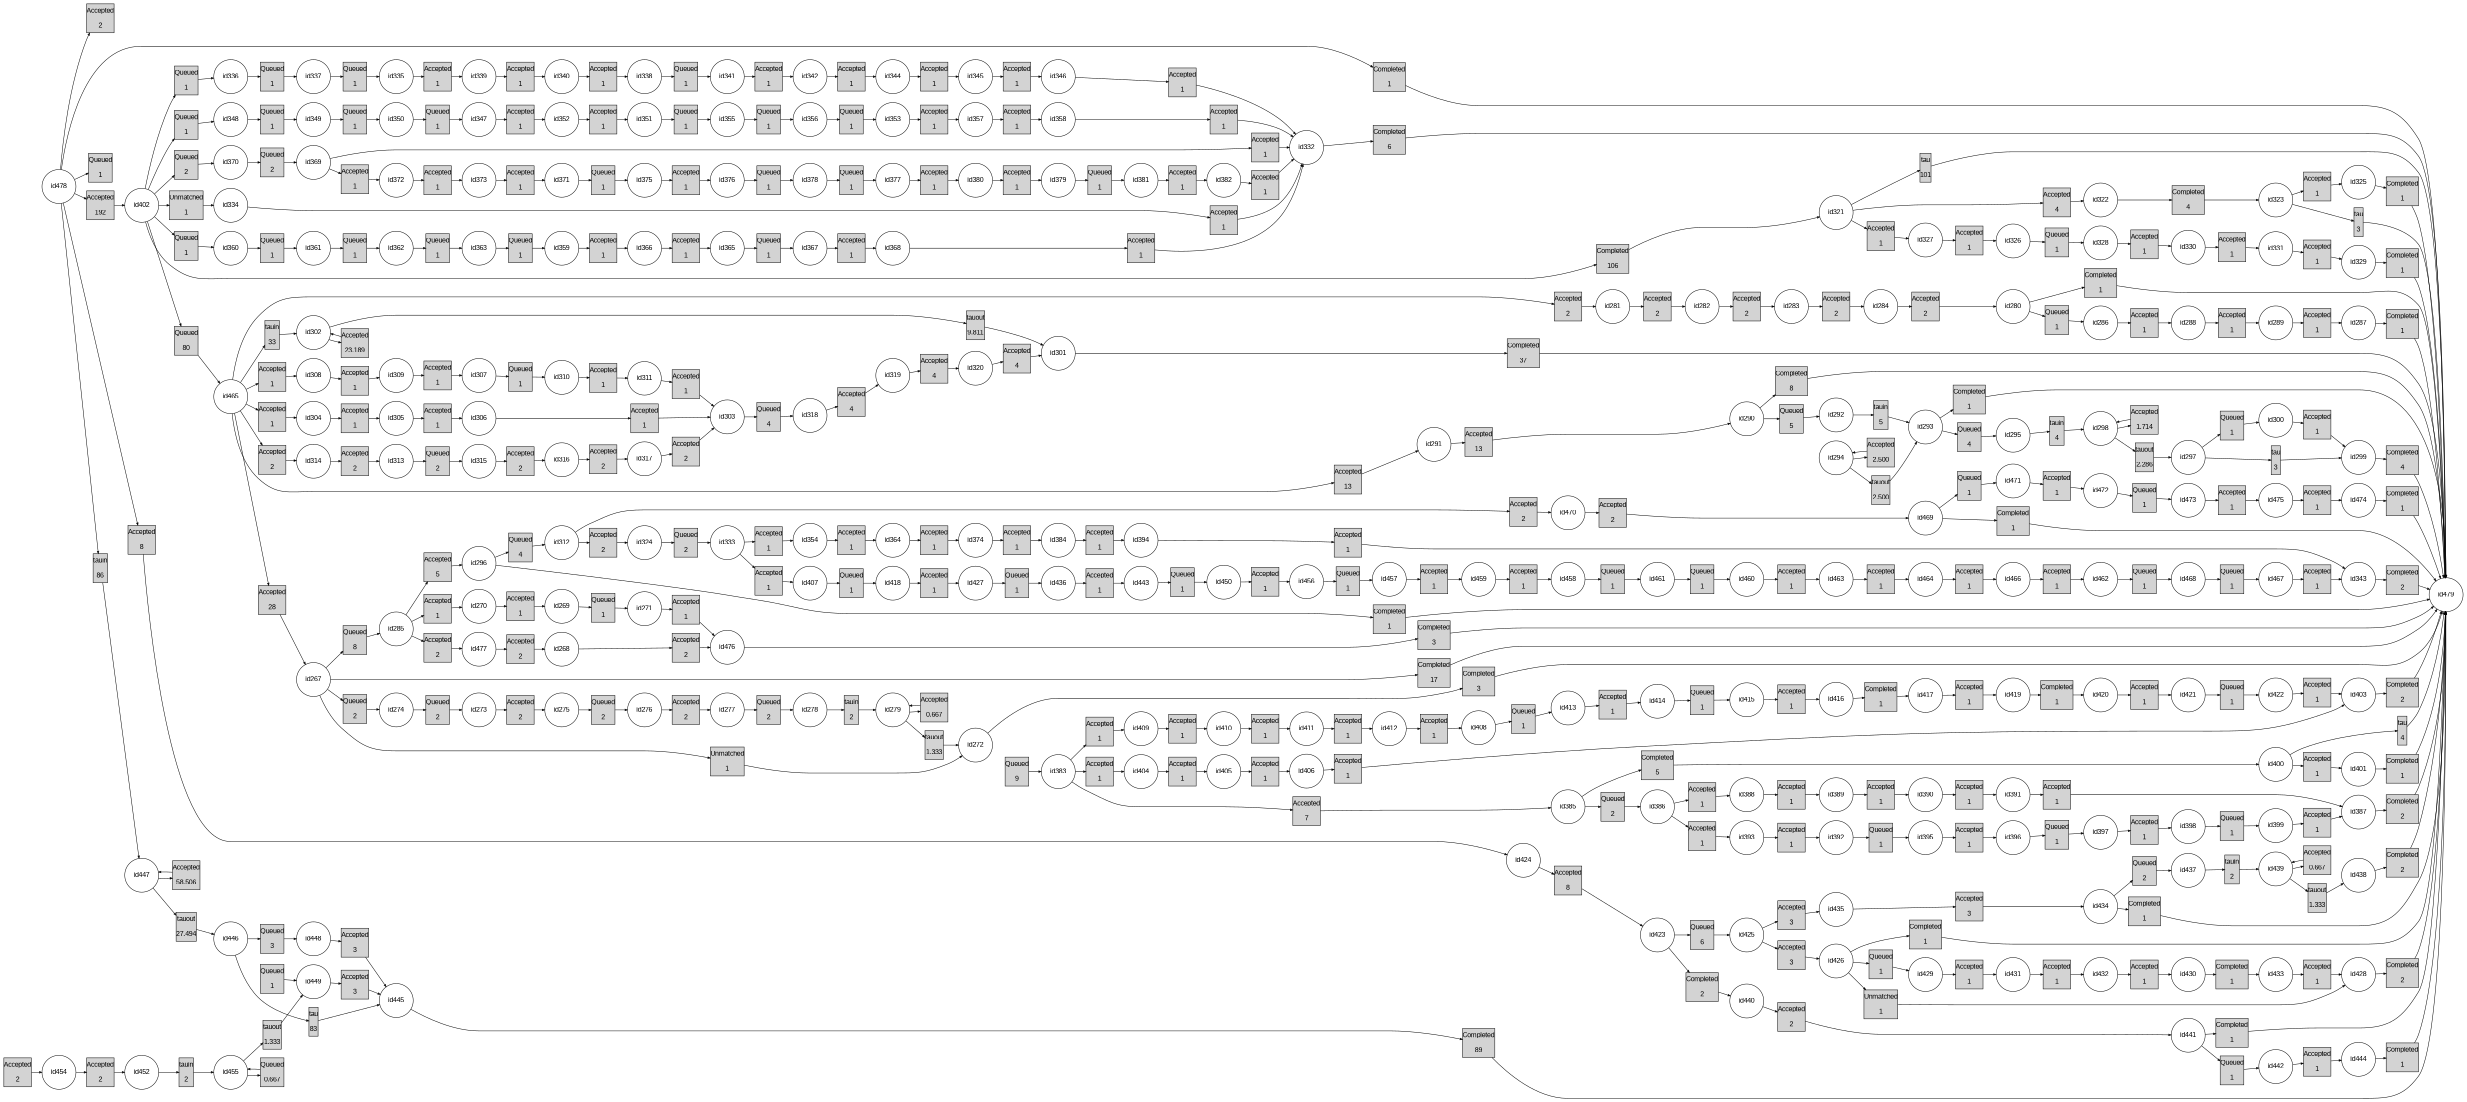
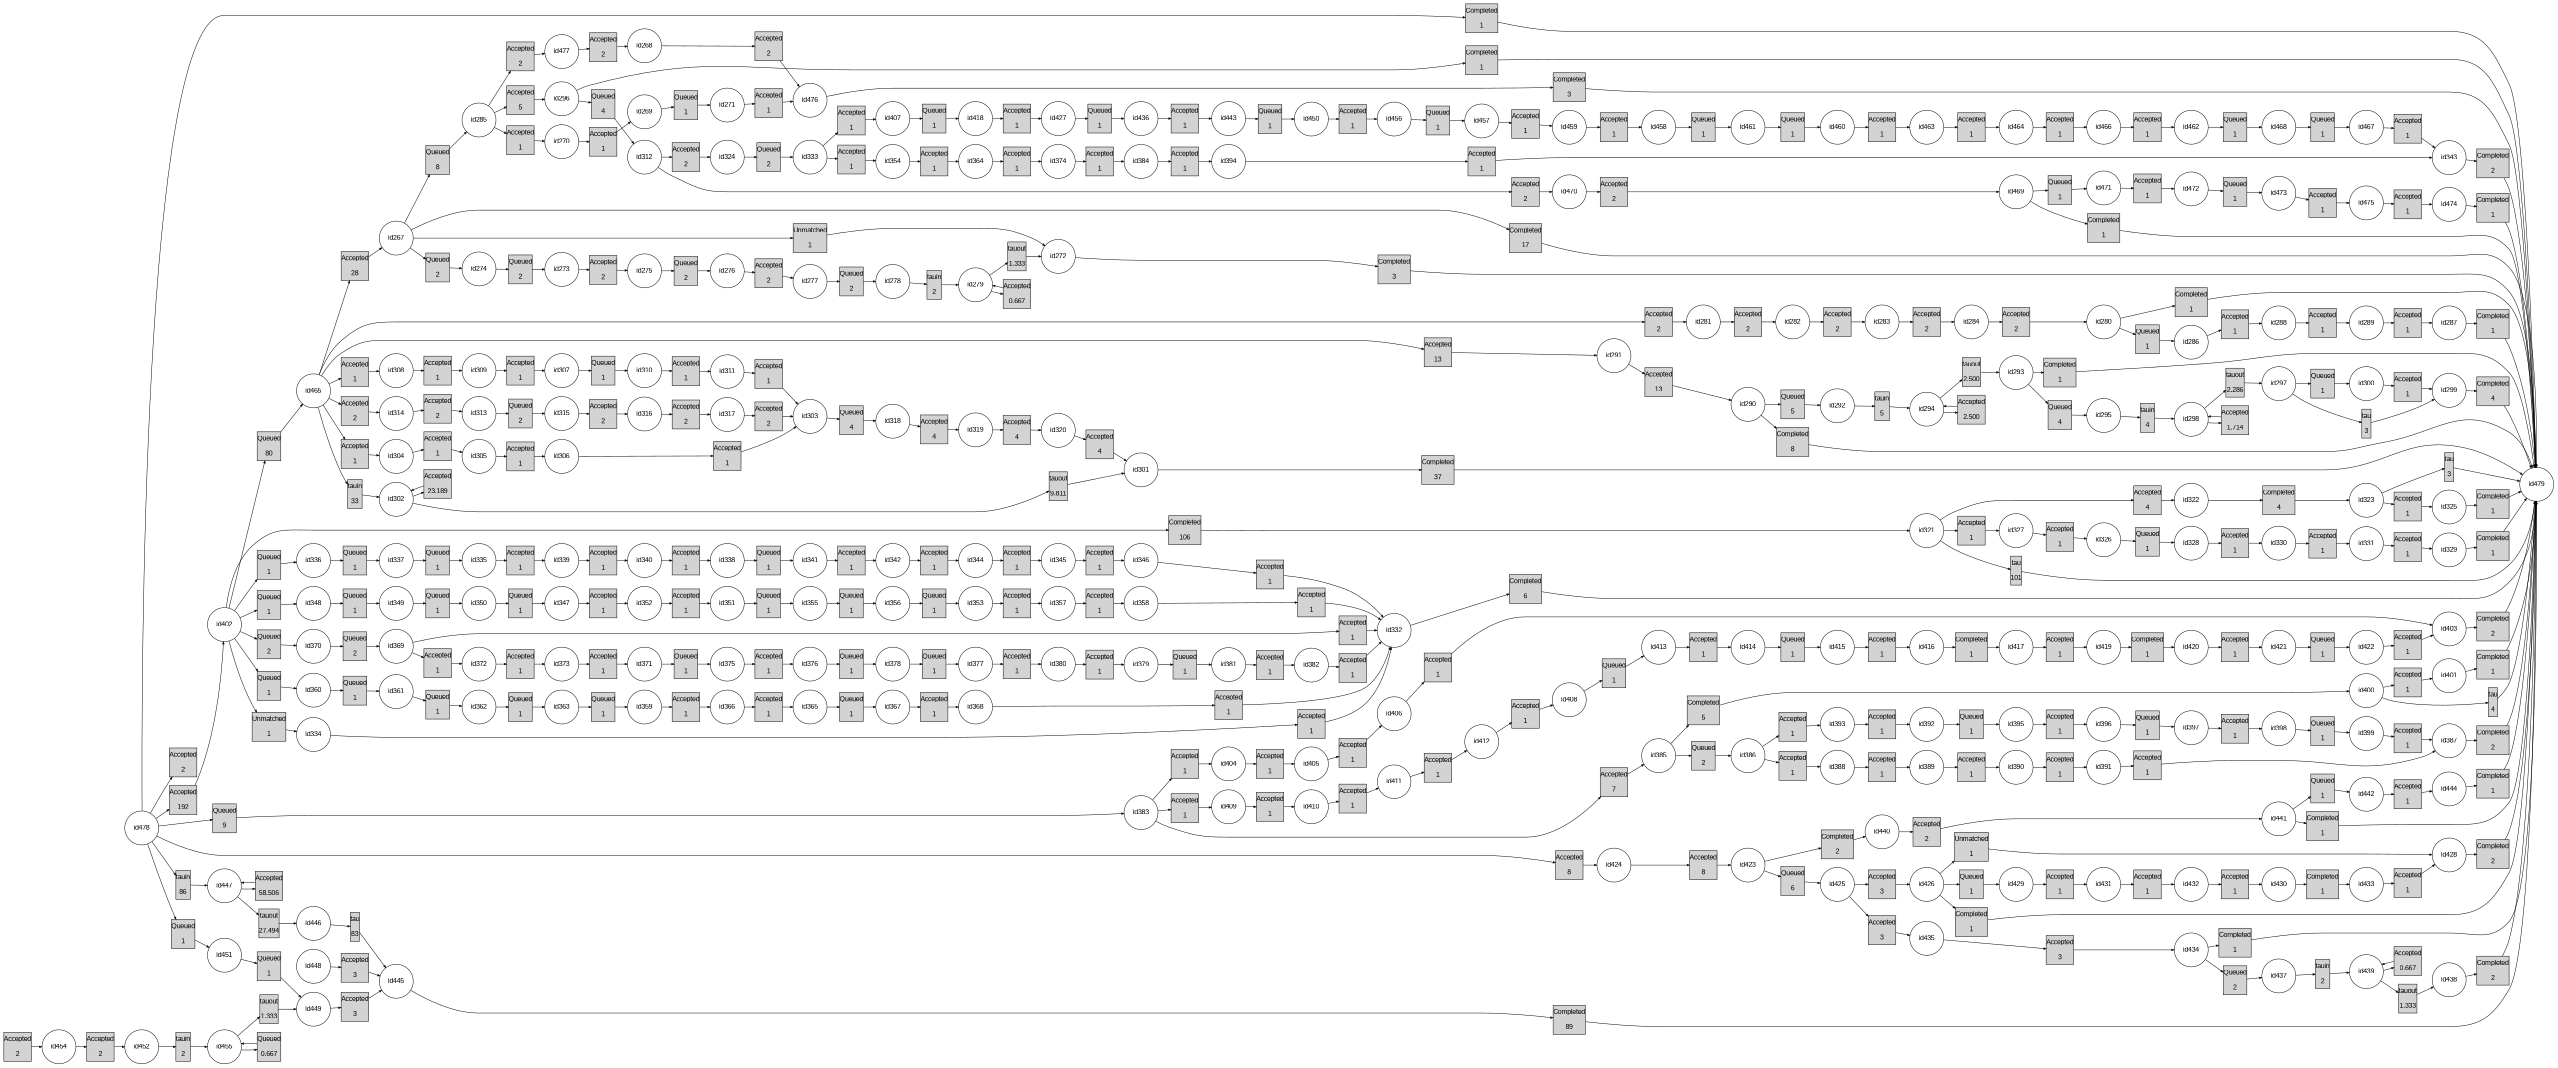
edge "tauin 5" -> "id293": now "tauin 5" -> "id294"
edge "id478" -> "Queued 9": added
node "Queued 3": removed
node "id451": added
